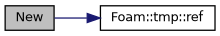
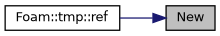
edge "New" -> "Foam::tmp::ref": reversed
